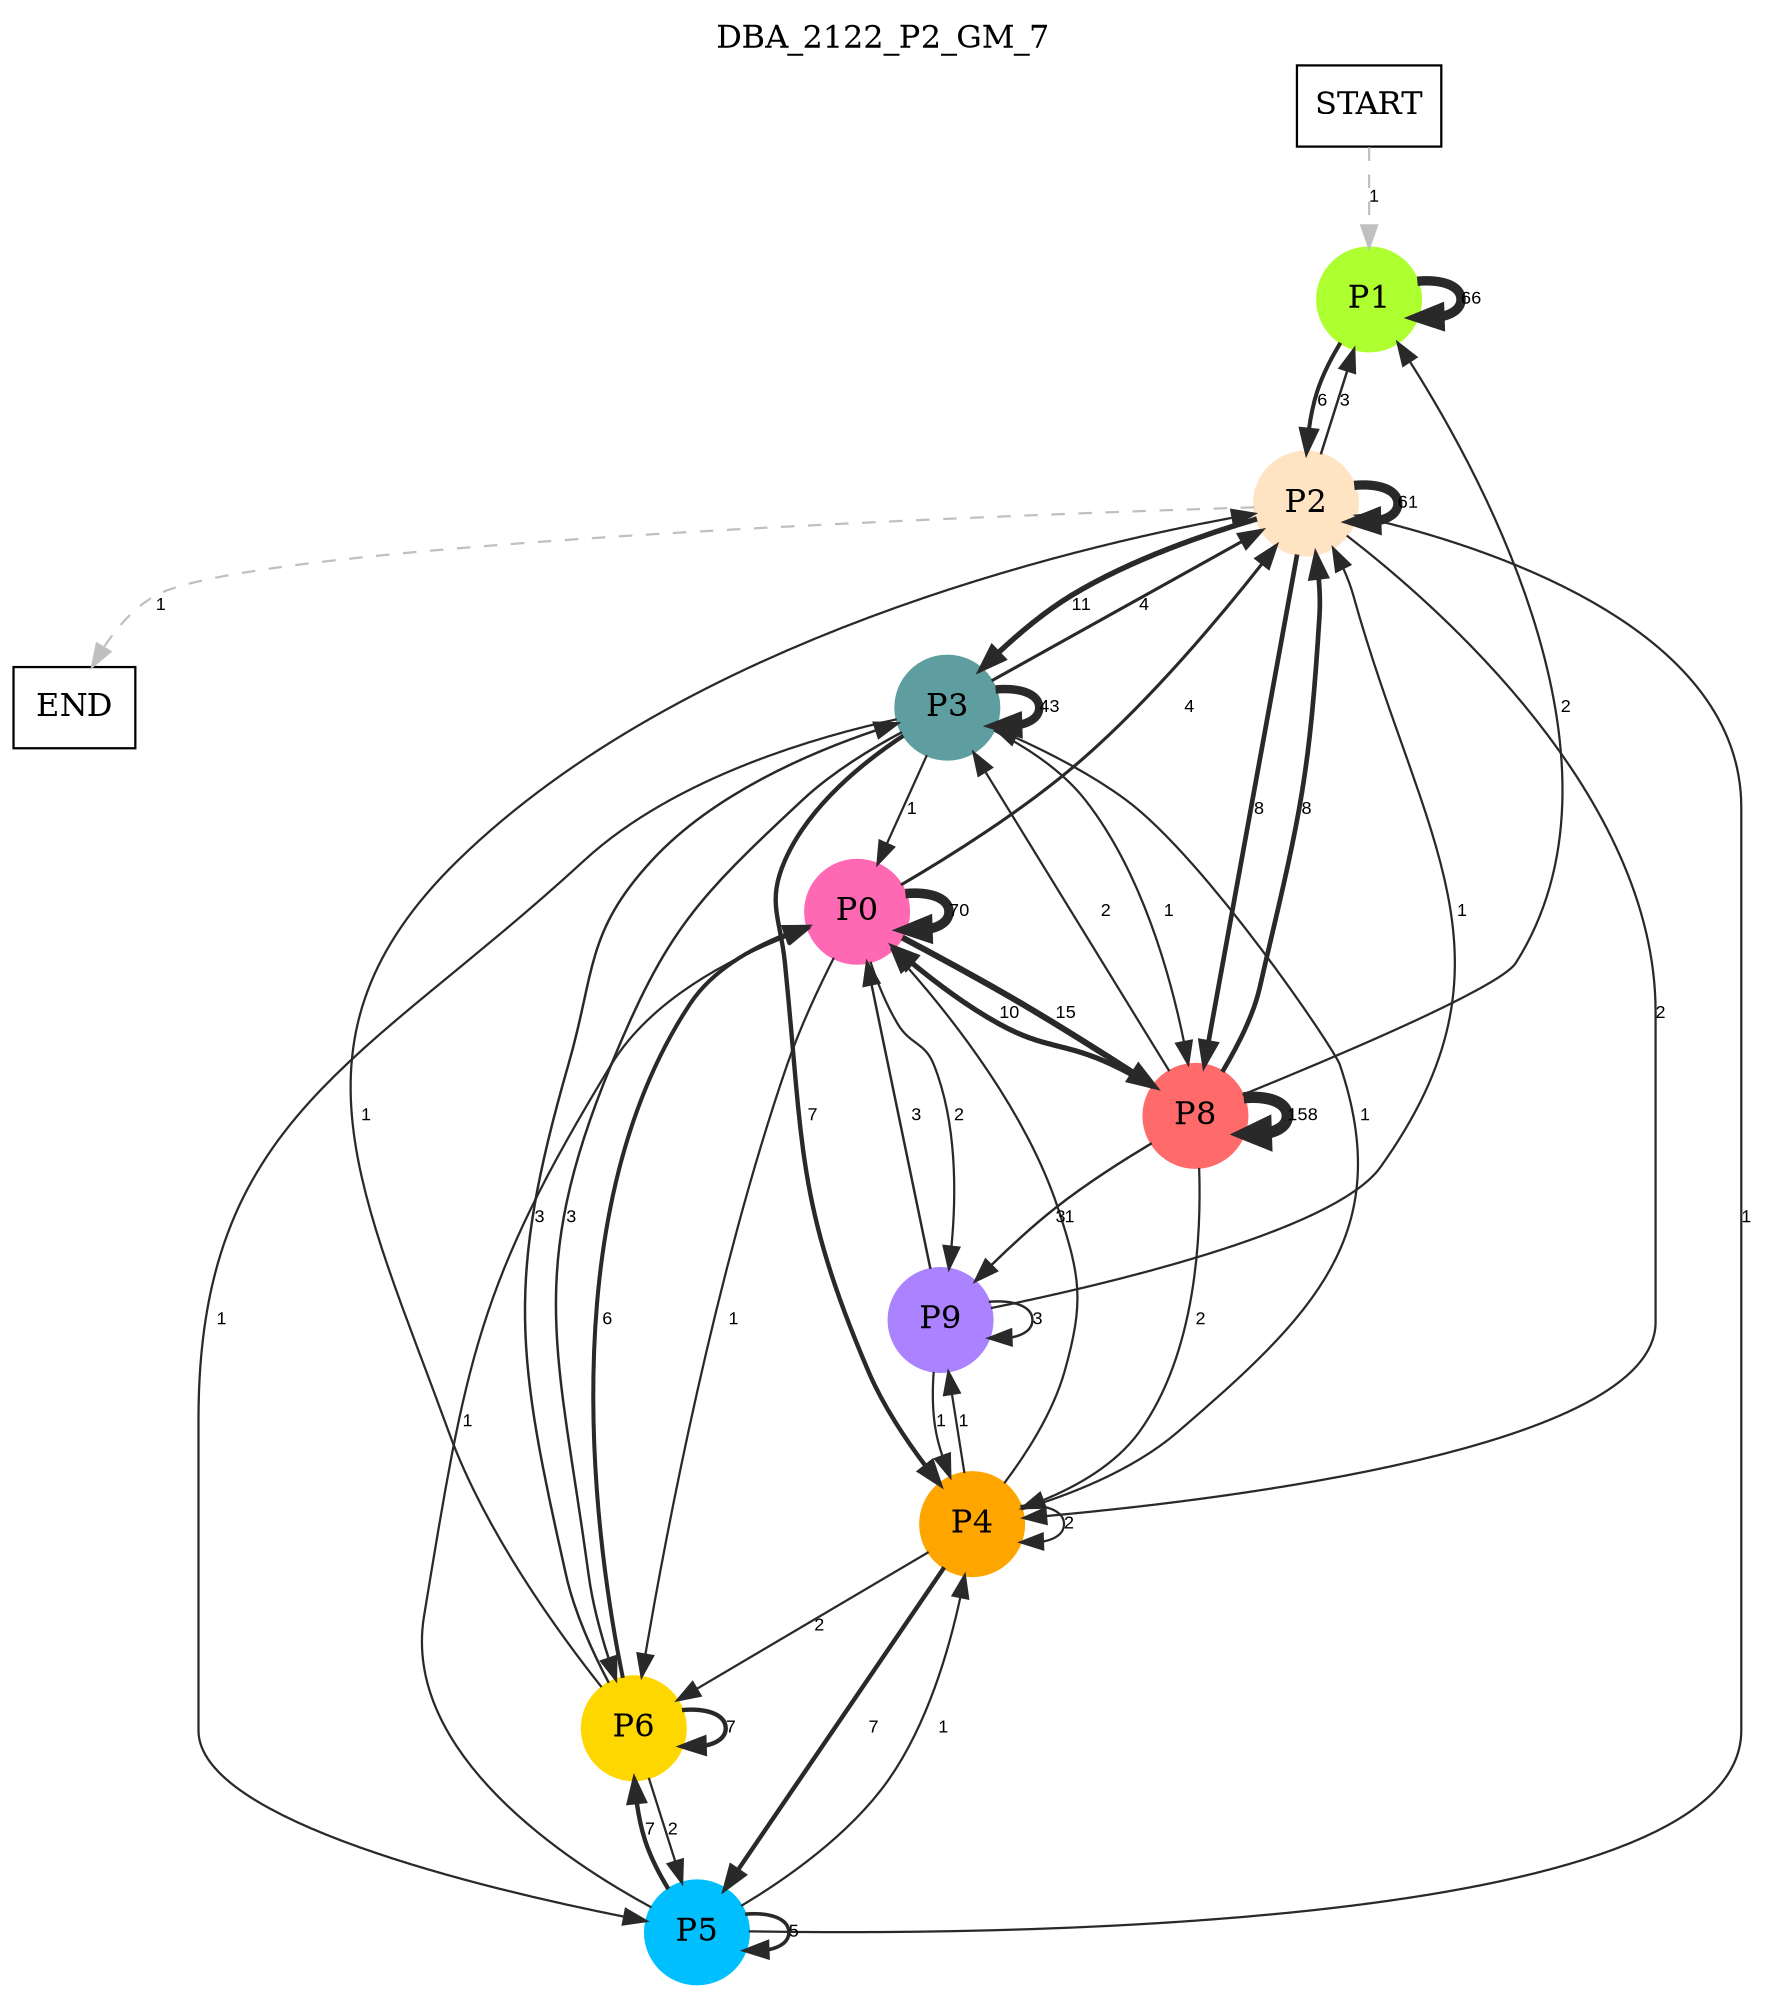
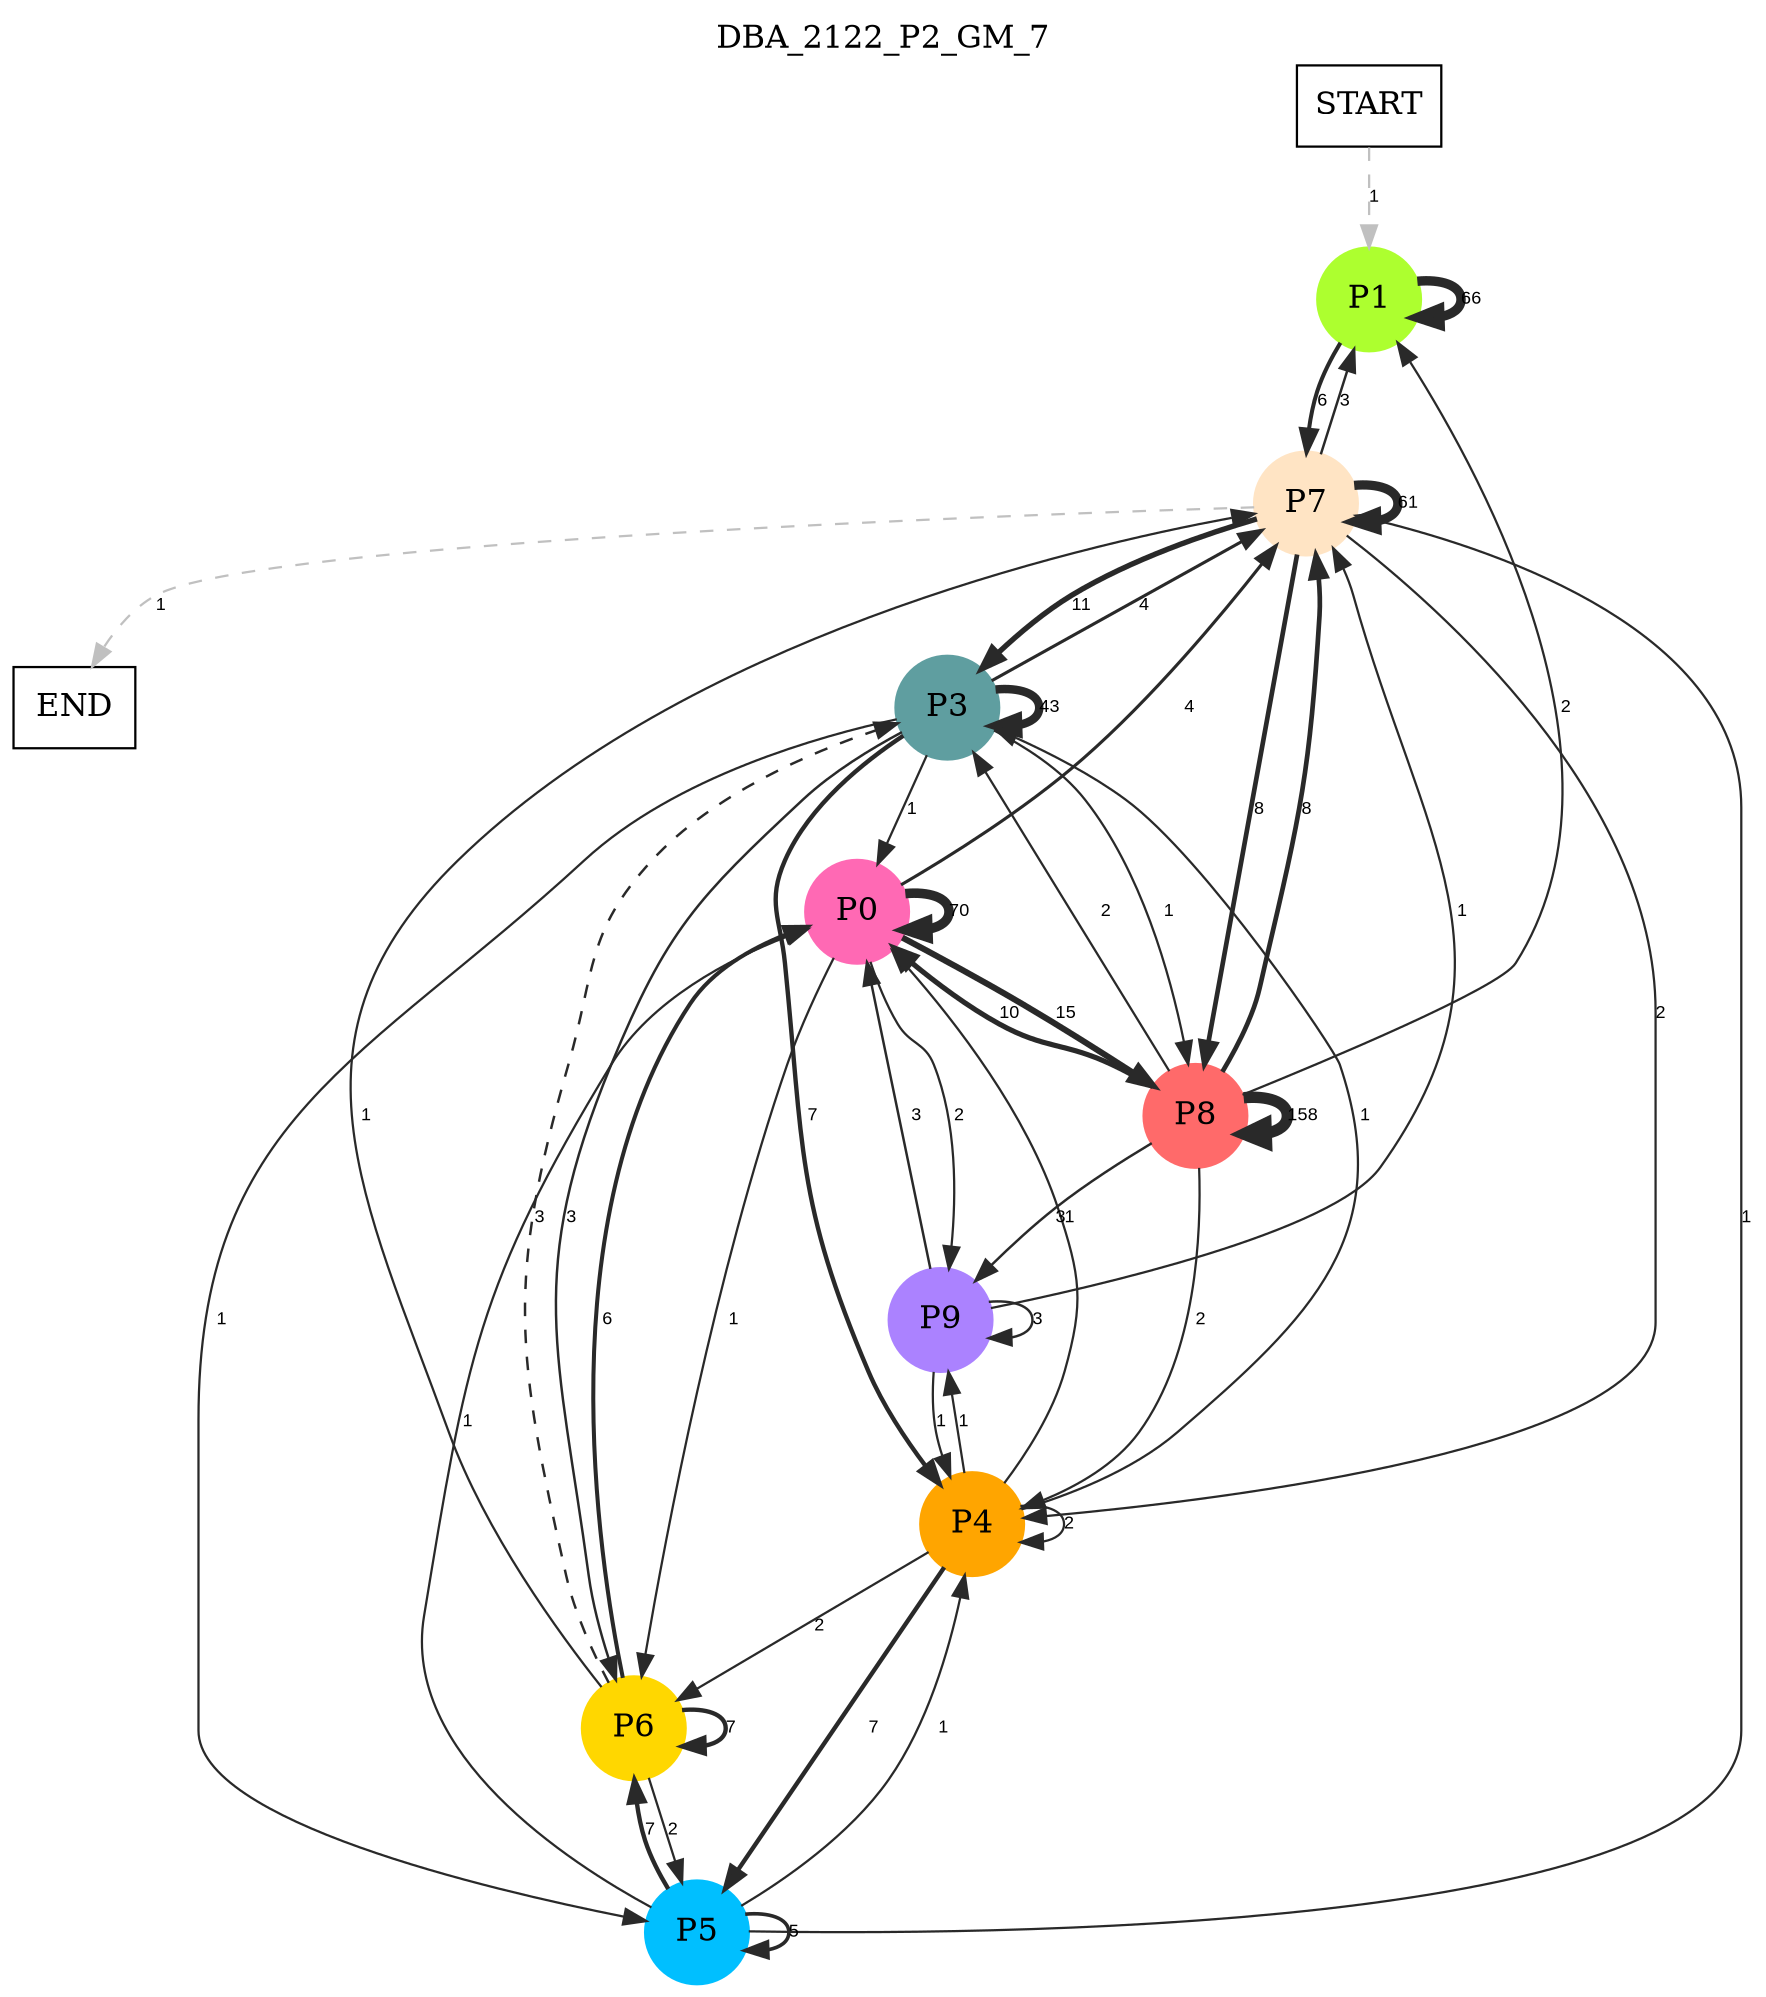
node "P2": label "P2" -> "P7"
edge "P6" -> "P3": style solid -> dashed
